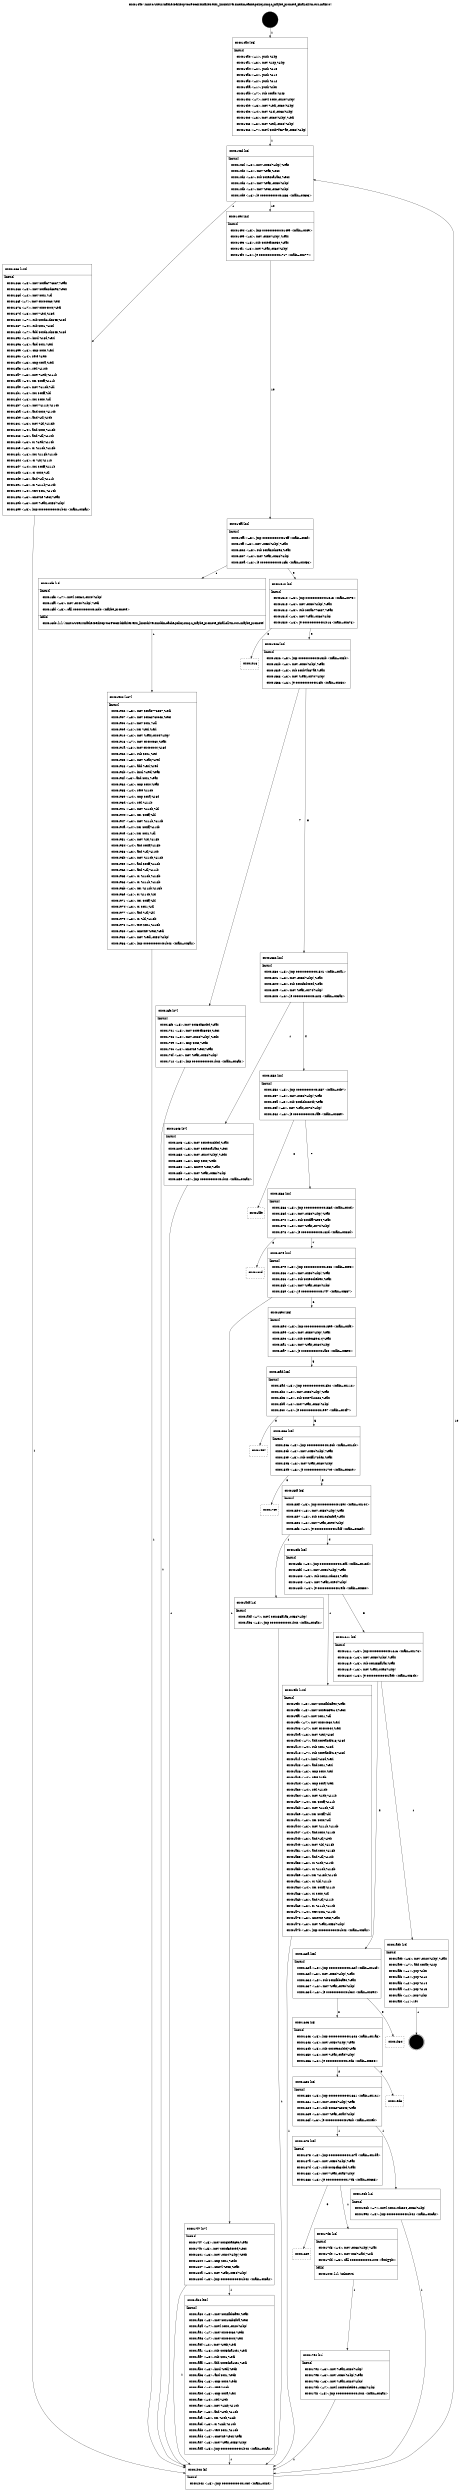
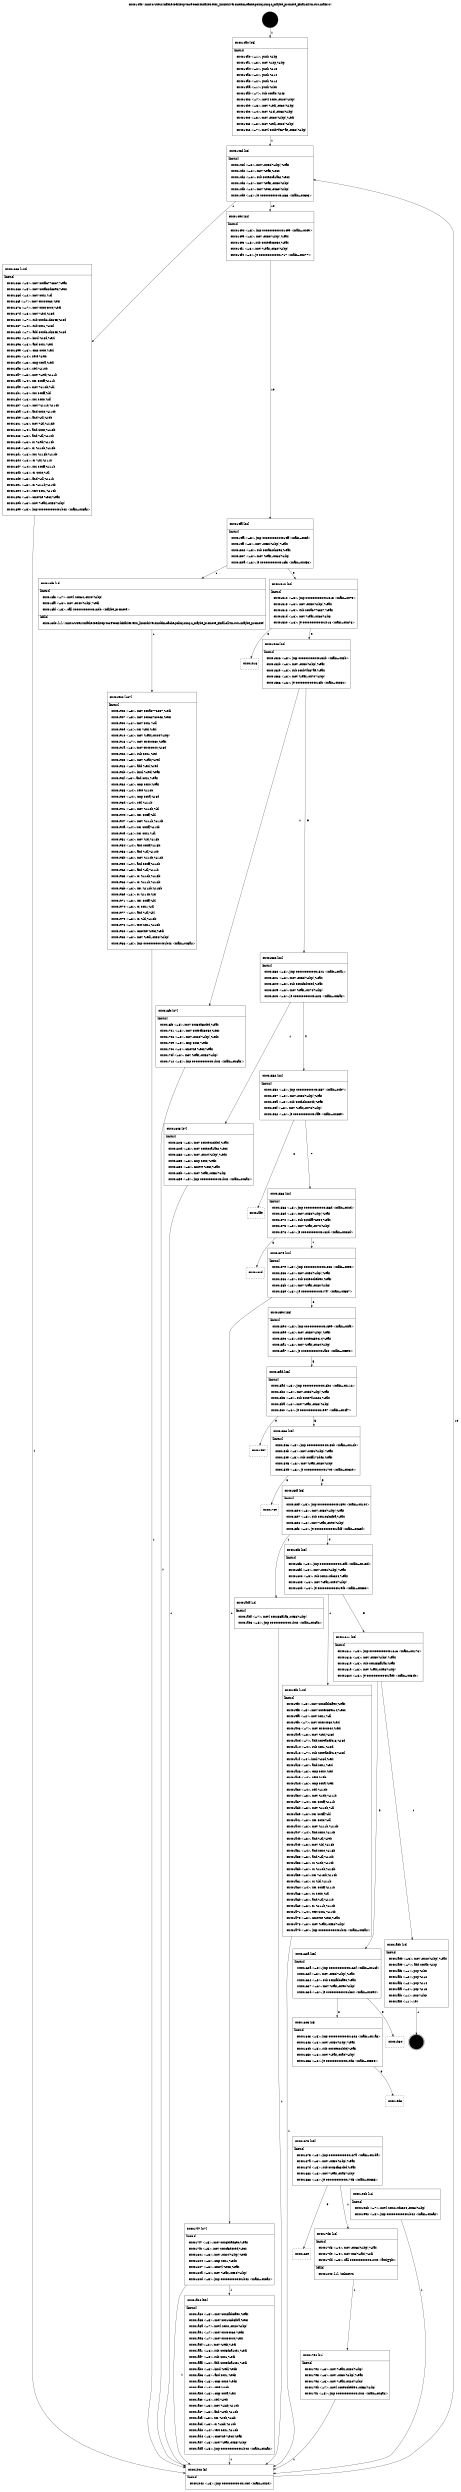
edge "0x401526 [22]" -> "0x4016fc [27]": label " 7" -> " 1"
node "0x40165c [25]": removed
